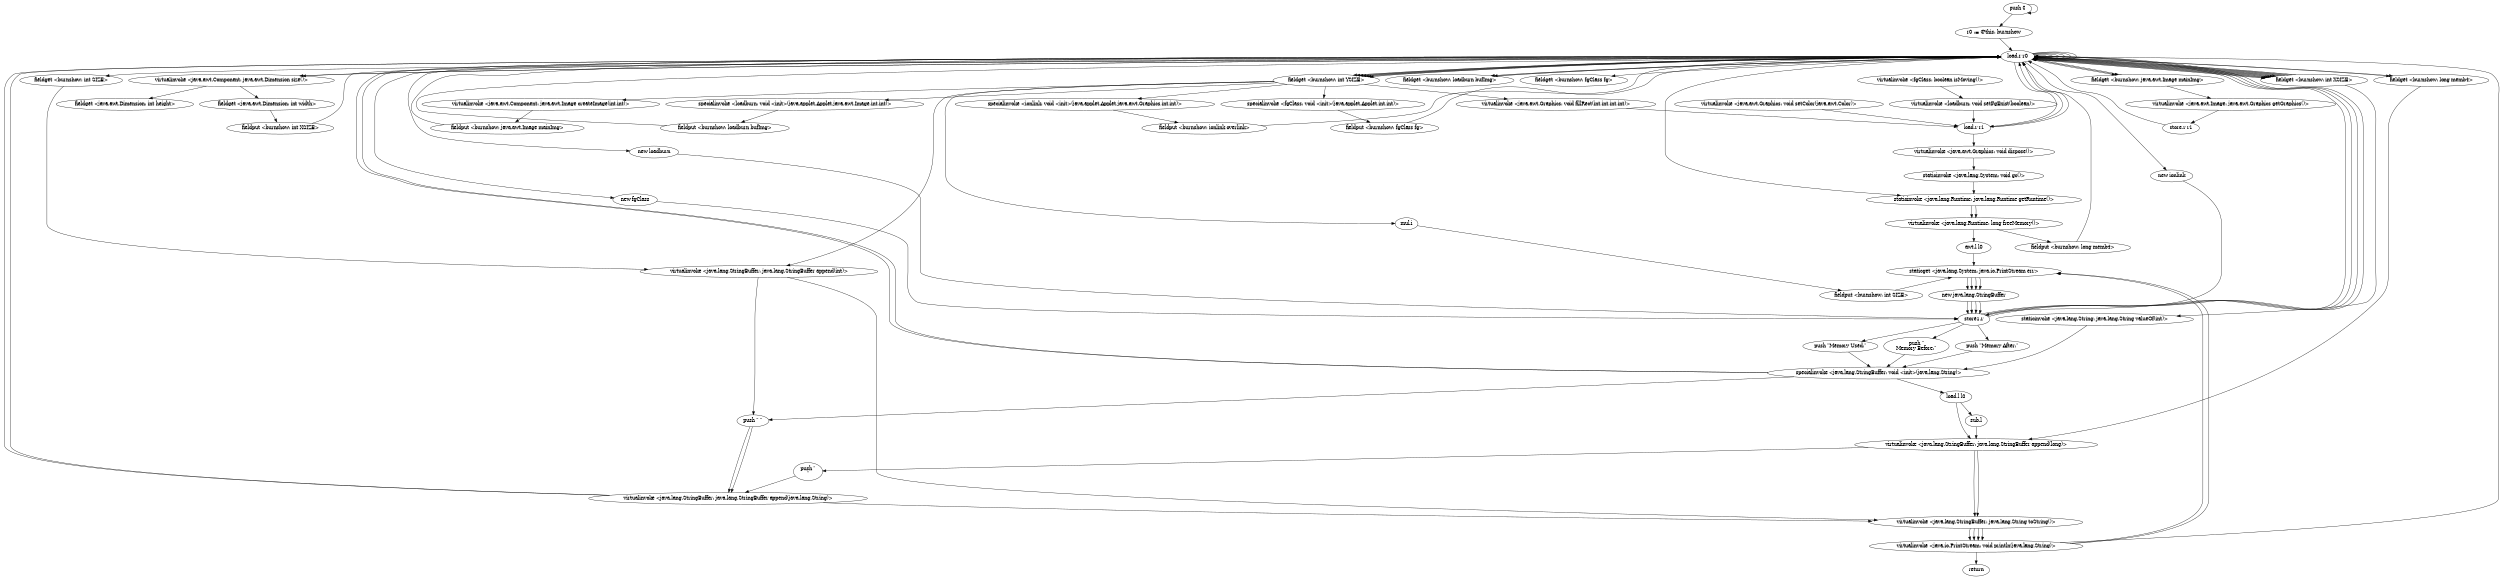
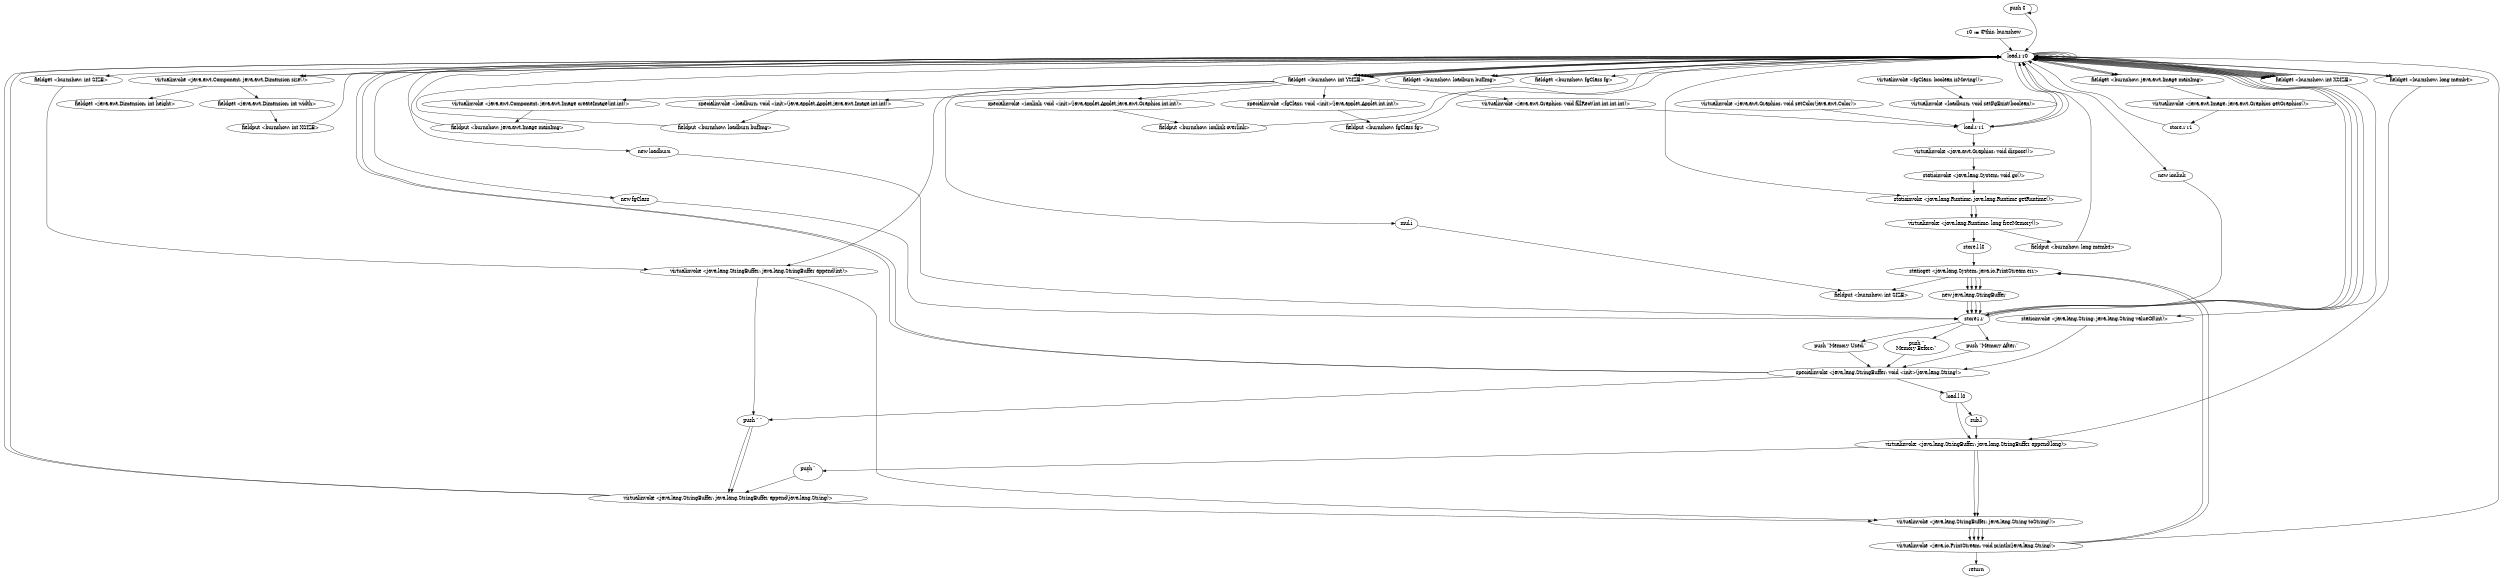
edge "push 0" -> "r0 := @this: burnshow": now "push 0" -> "load.r r0"
node "awt.l l0": label "awt.l l0" -> "store.l l0"
edge "fieldput <burnshow: int SIZE>" -> "staticget <java.lang.System: java.io.PrintStream err>": reversed
